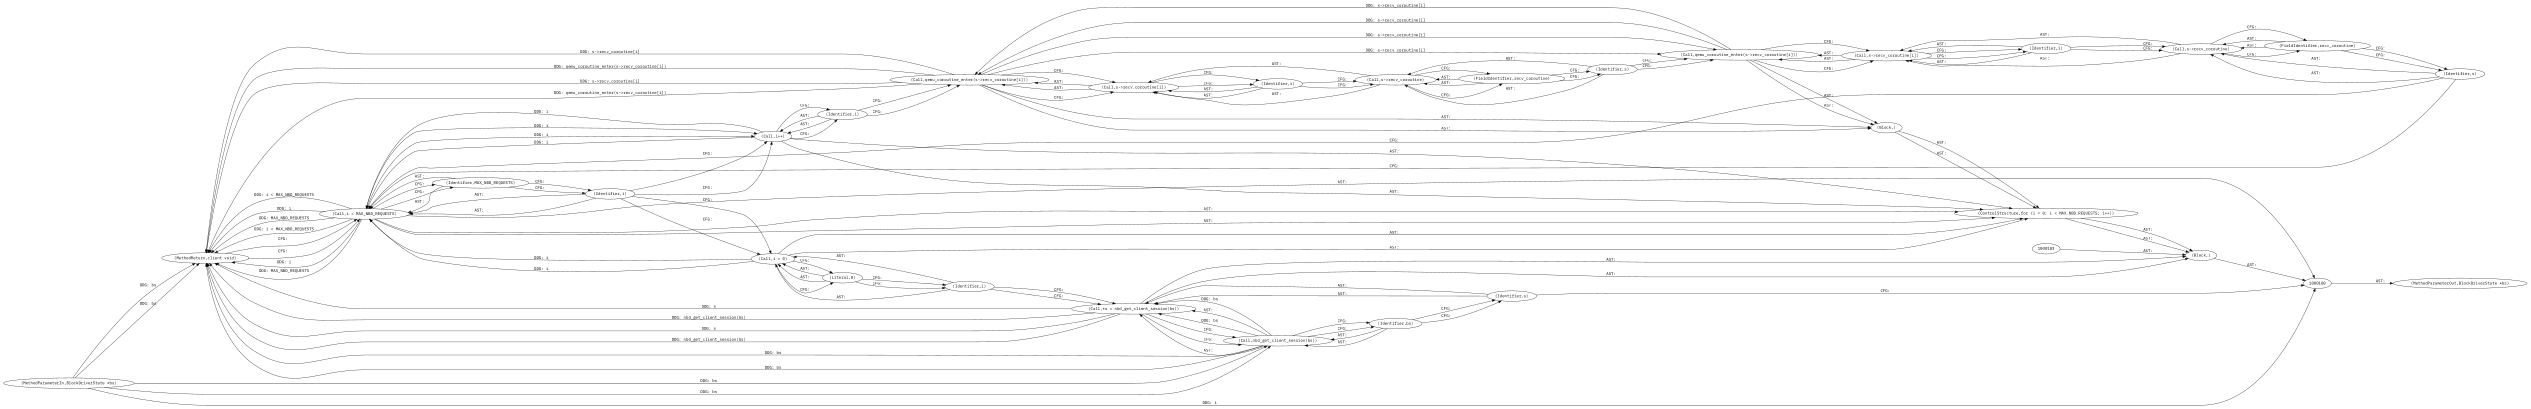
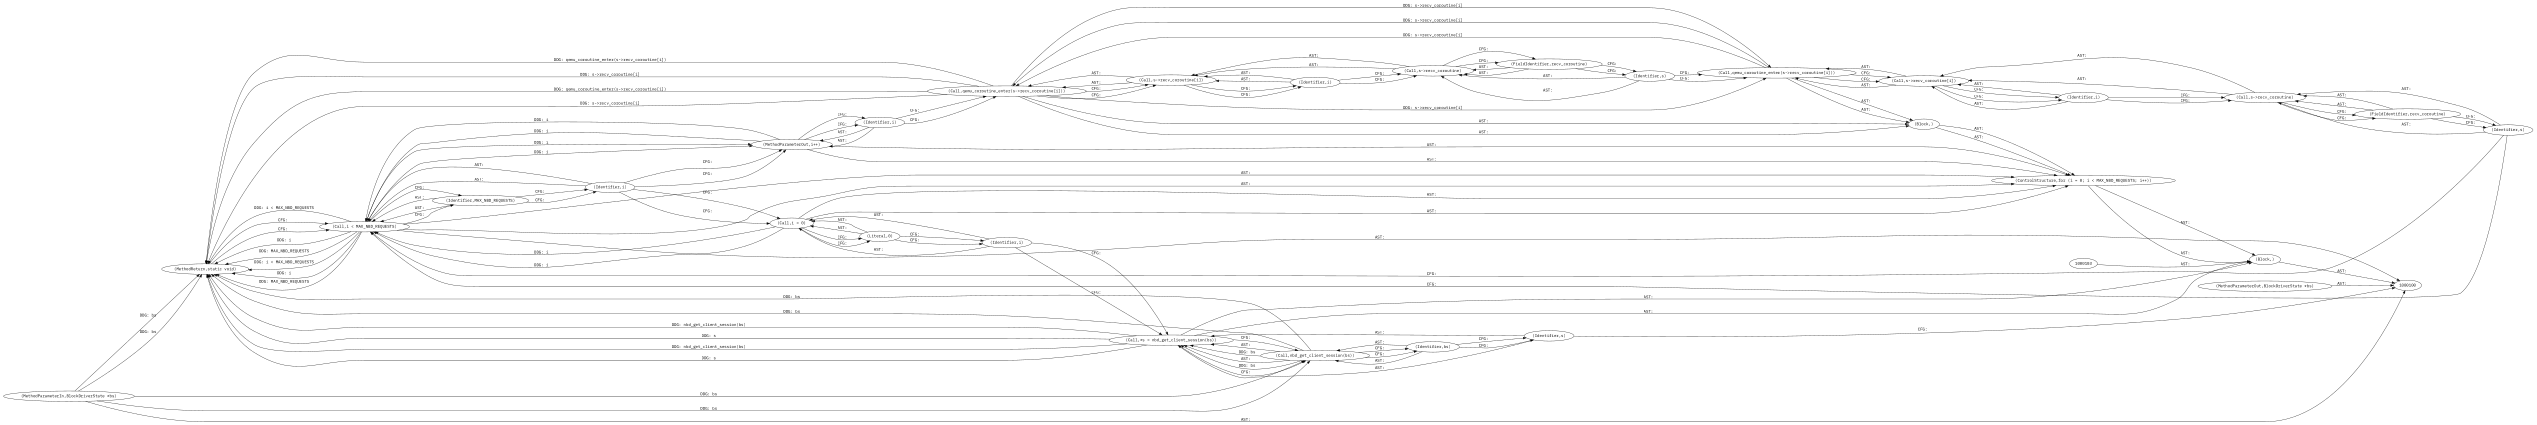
node "(Call,i++)": label "(Call,i++)" -> "(MethodParameterOut,i++)"
node "(MethodReturn,client void)": label "(MethodReturn,client void)" -> "(MethodReturn,static void)"
edge "1000100" -> "(MethodParameterOut,BlockDriverState *bs)": reversed
edge "(MethodParameterIn,BlockDriverState *bs)" -> "1000100": label "DDG: i" -> "AST: "
